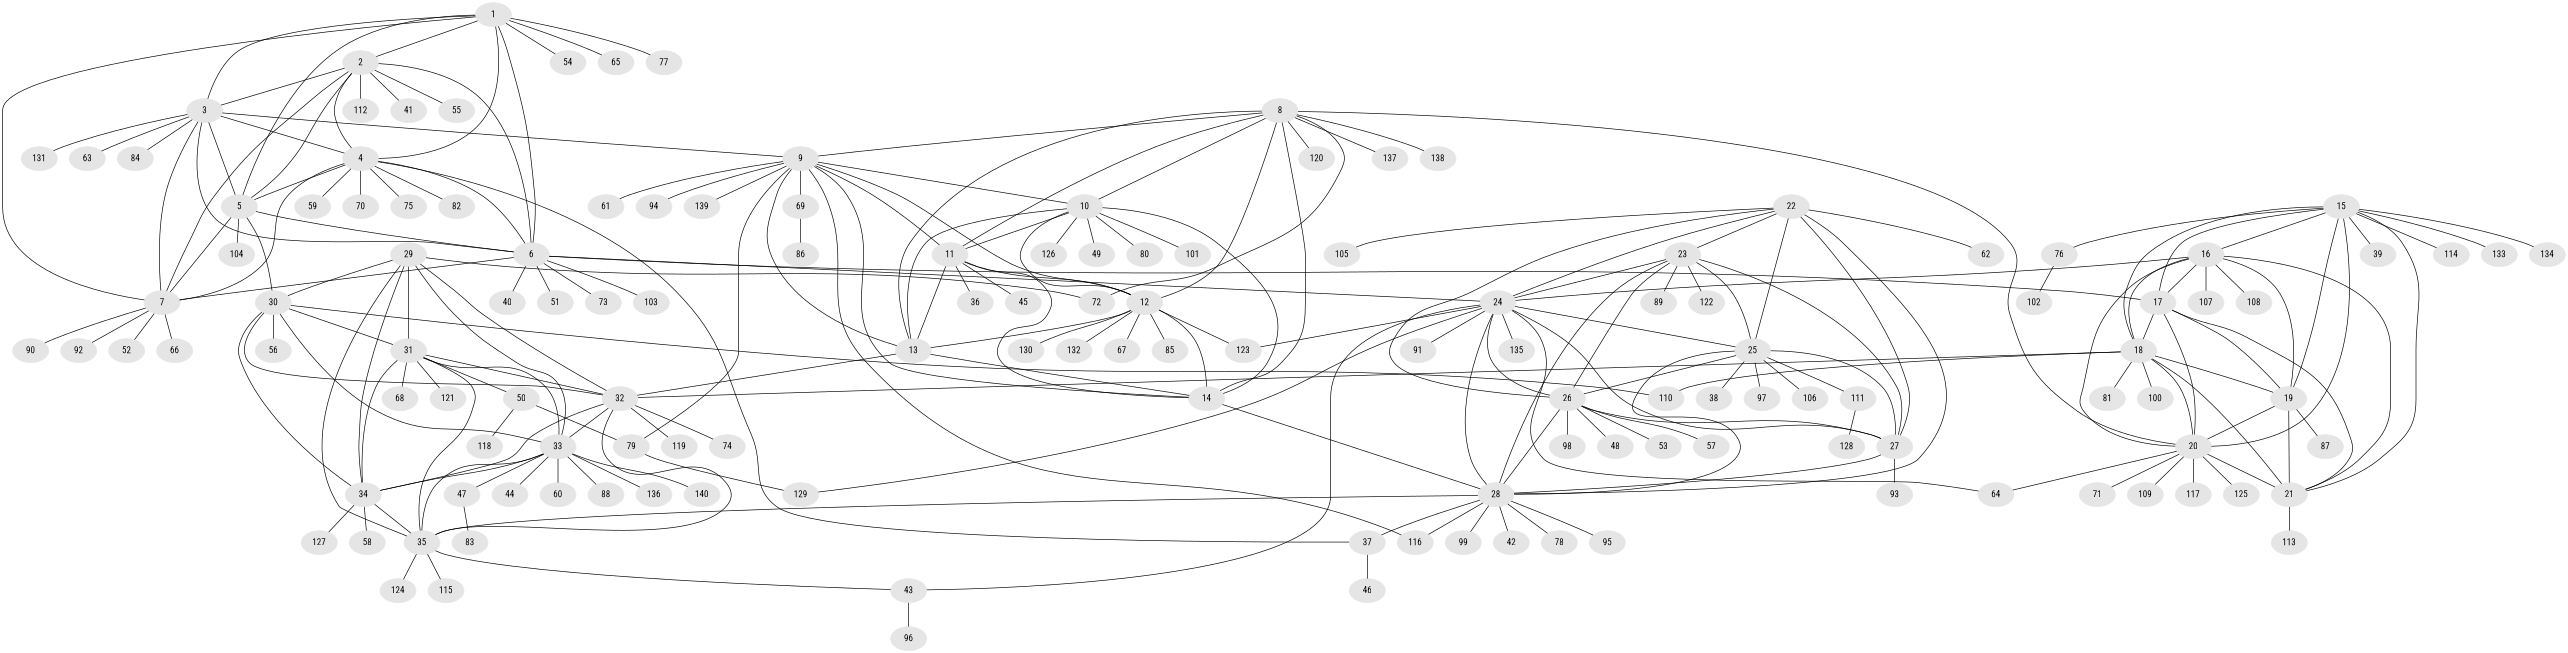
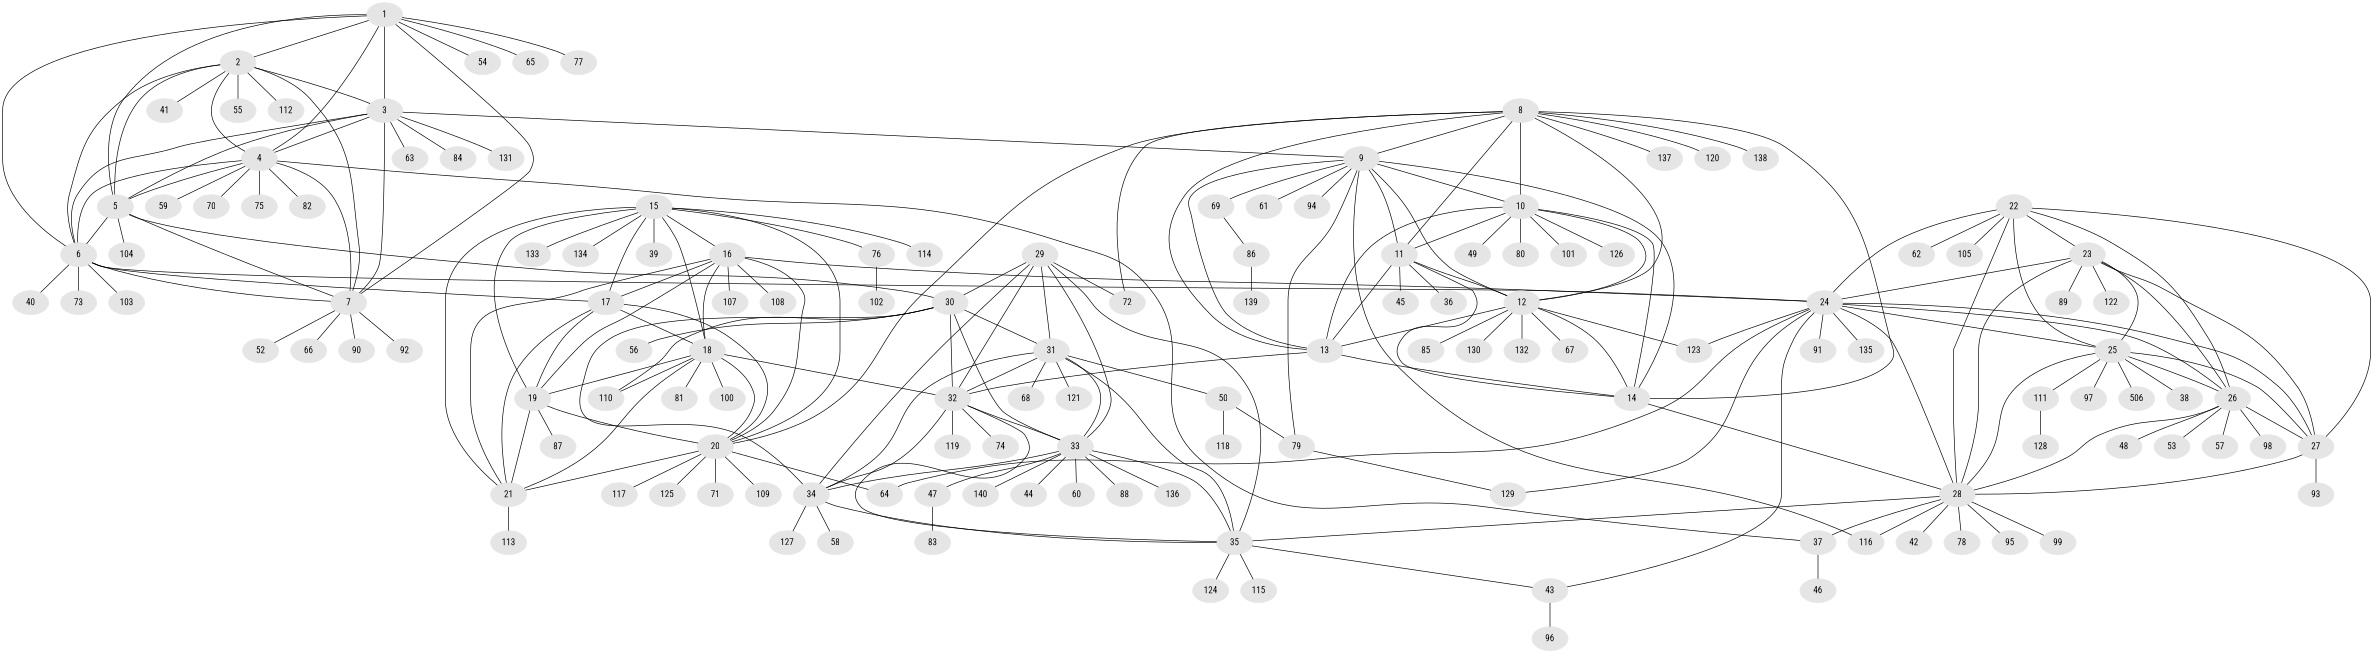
edge "9" -- "139": now "86" -- "139"
node "51": removed
node "106": label "106" -> "506"
